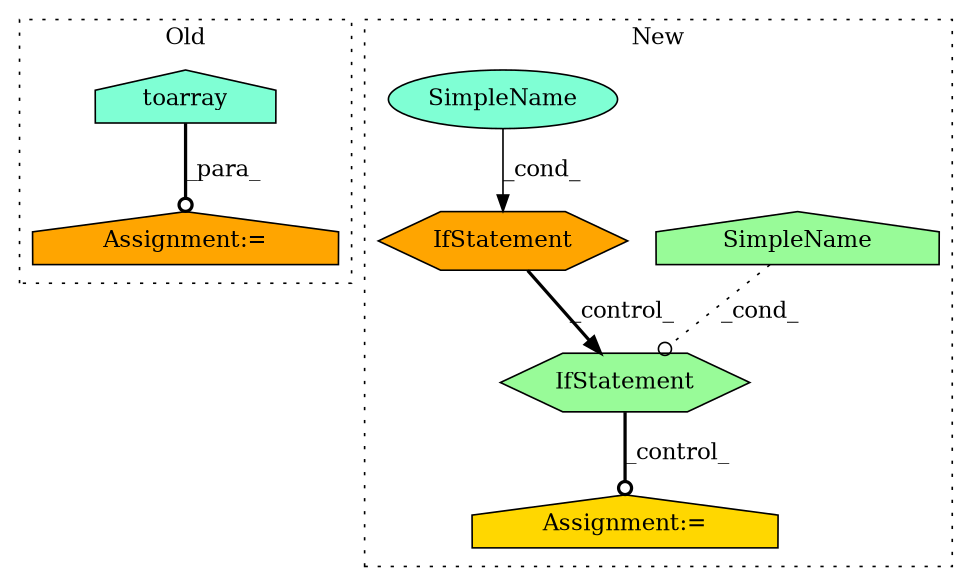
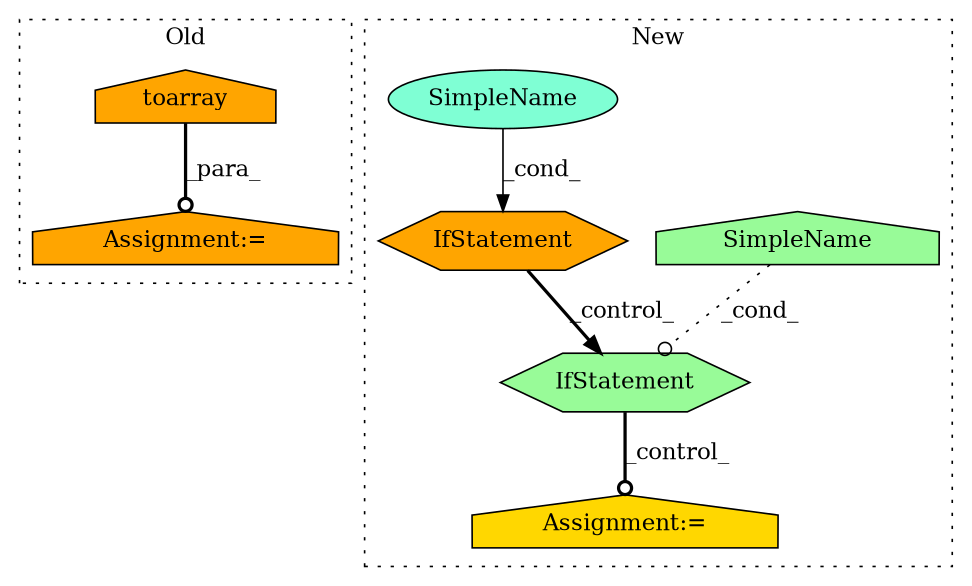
node "toarray": fillcolor aquamarine -> orange
